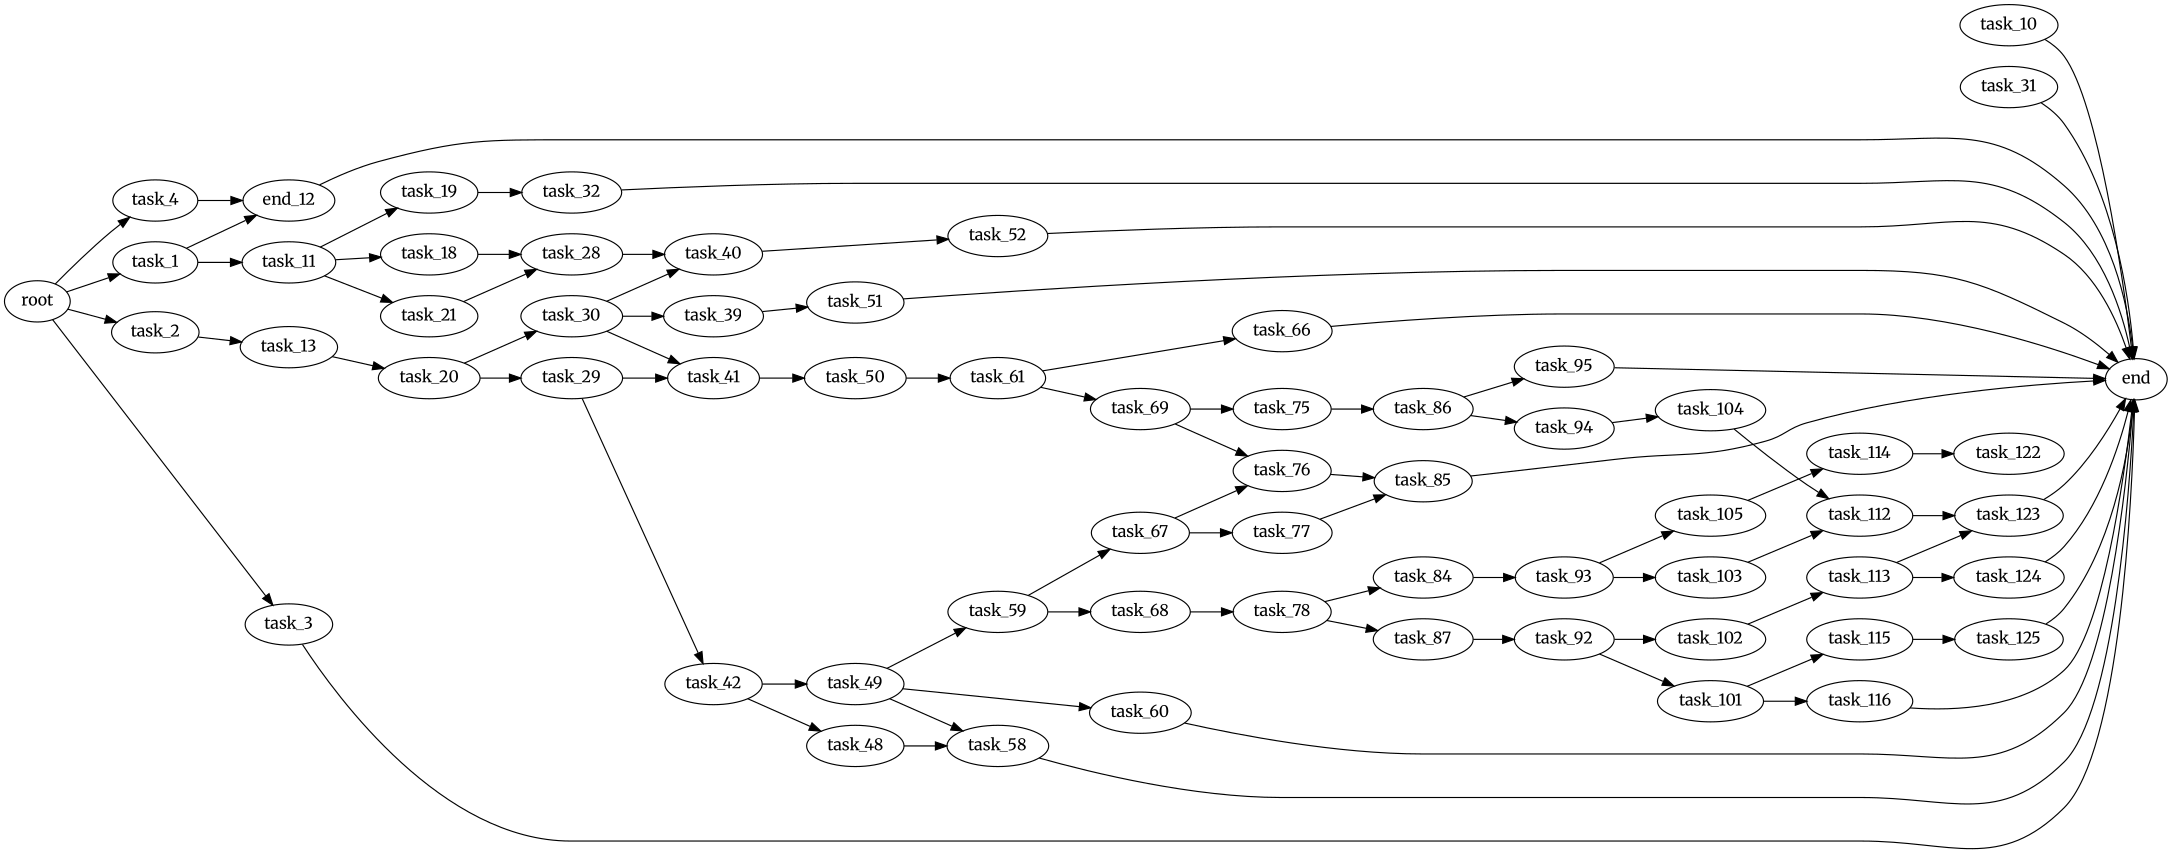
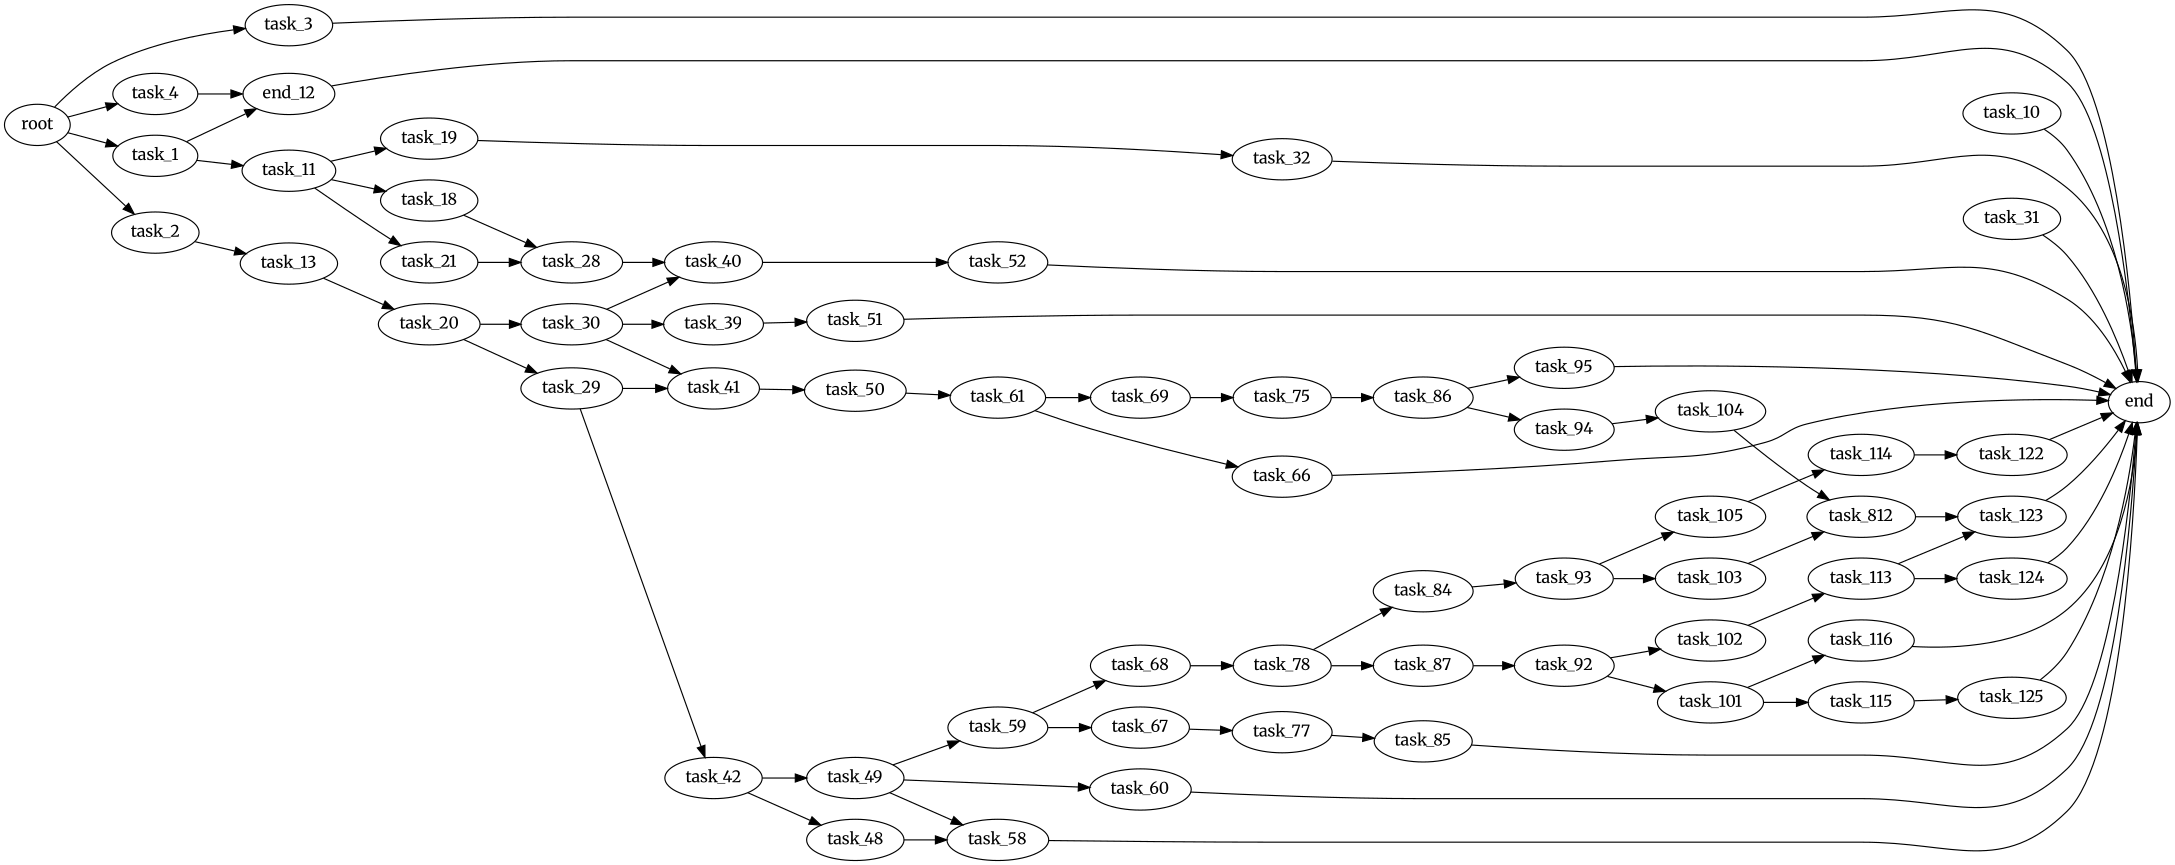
edge "task_122" -> "end": added
node "task_76": removed
node "task_112": label "task_112" -> "task_812"
